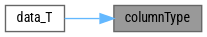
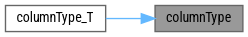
node "data_T": label "data_T" -> "columnType_T"
